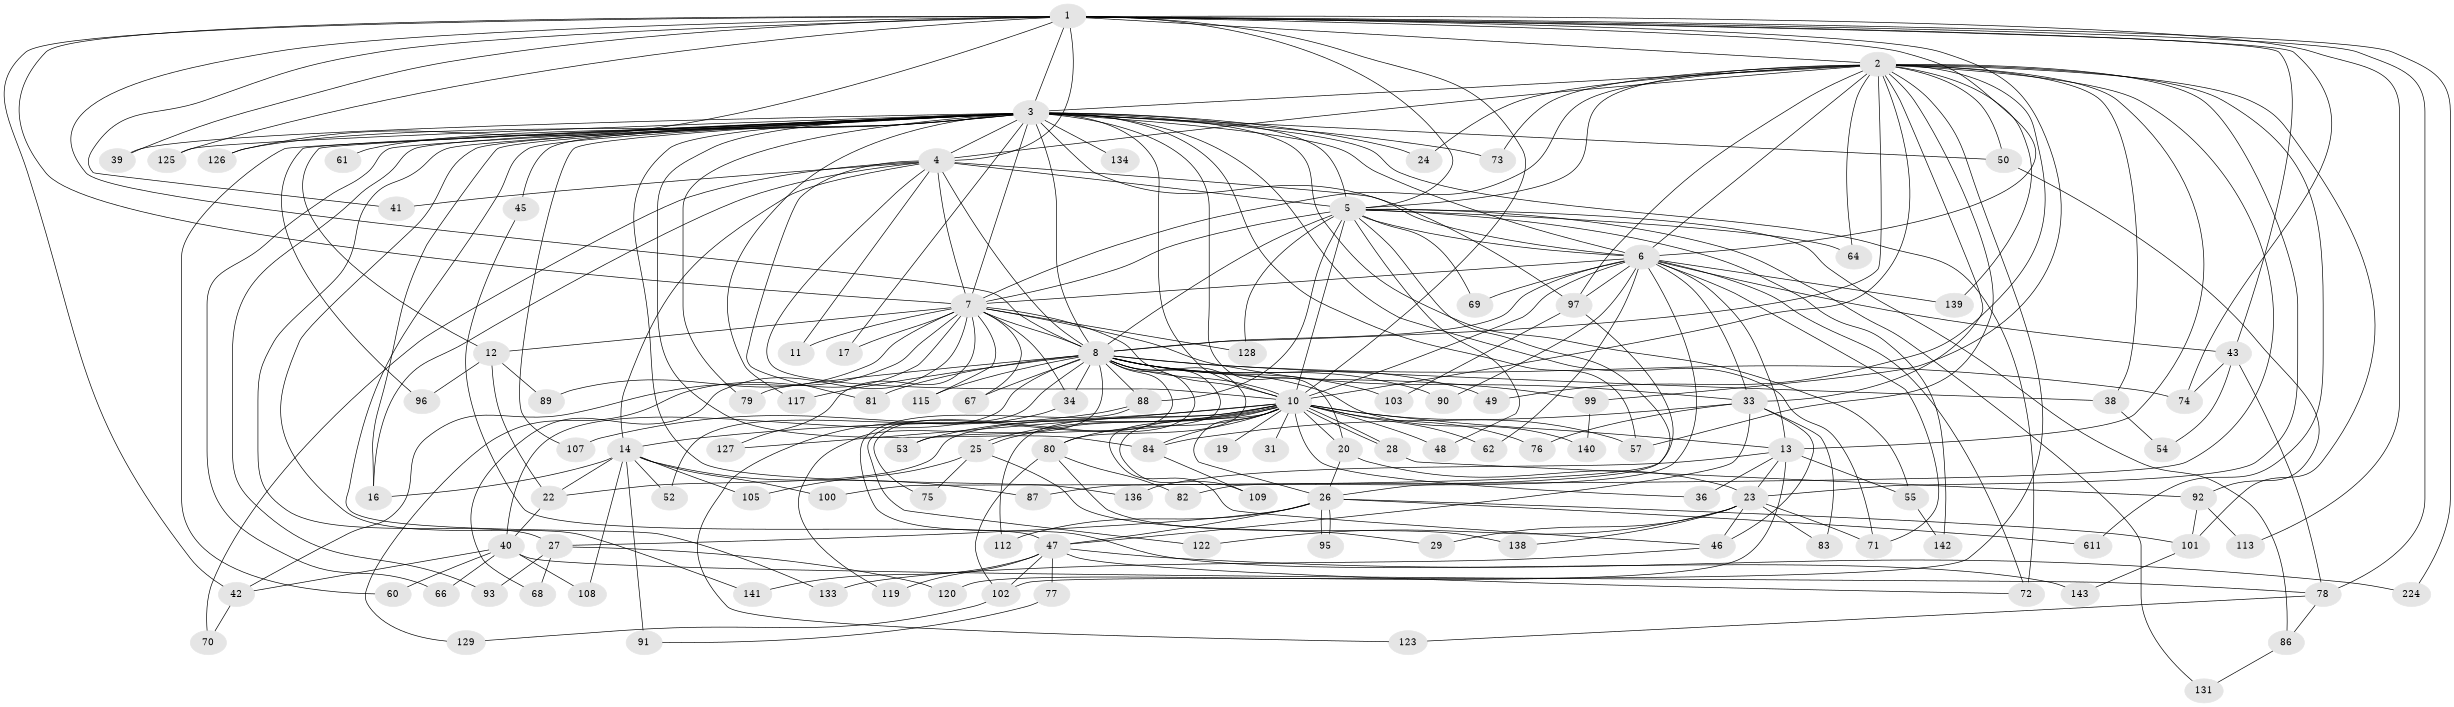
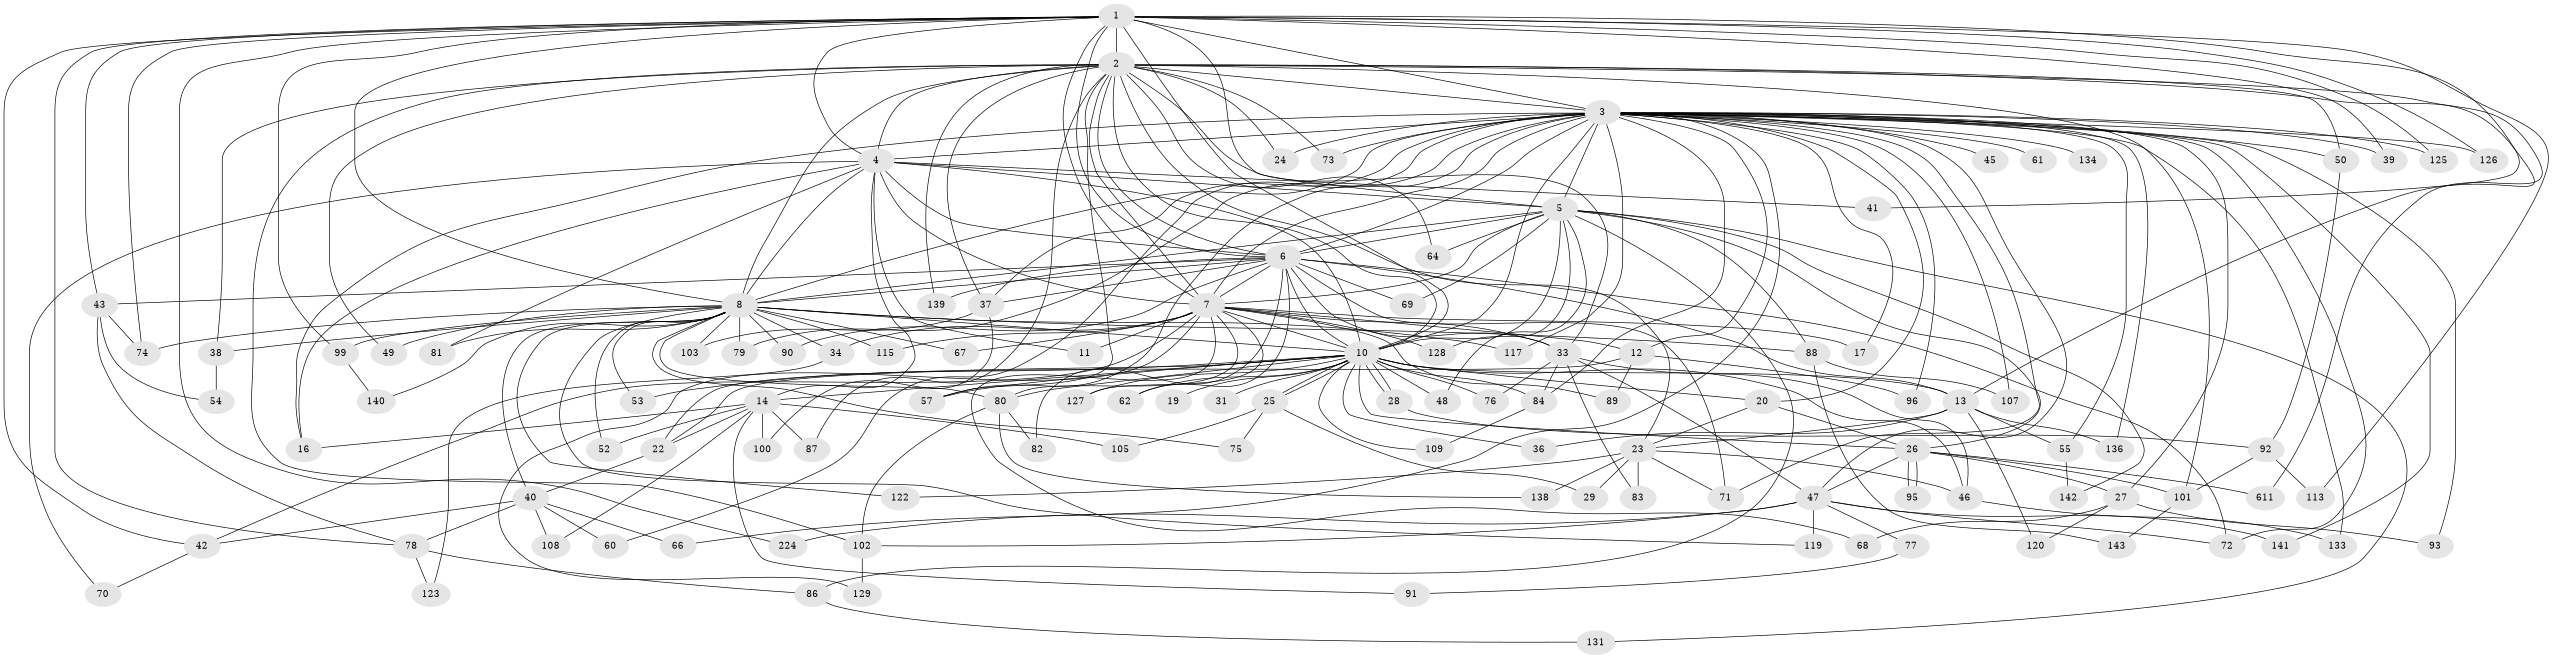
edge "2" -- "5": removed
node "97": label "97" -> "37"
edge "7" -- "8": now "7" -- "80"
edge "45" -- "47": now "3" -- "47"
node "112": removed
